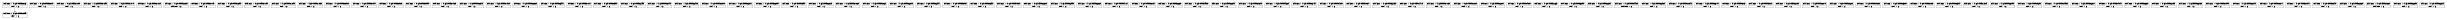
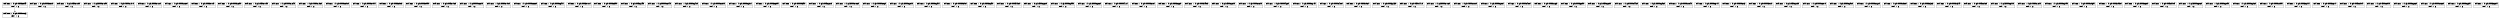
node "address : 0x604000036910": added
node "address : 0x6070000203f0": added
node "address : 0x607000024830": text "address : 6" -> "mask : 6"
node "address : 0x60700001ff20": text "address : 6" -> "mask : 6"
node "address : 0x607000021e30": text "address : 6" -> "mask : 6"
edge "address : 0x607000025160" -> "address : 0x6070000250f0": reversed
